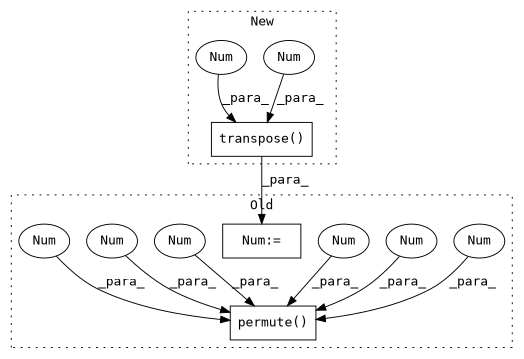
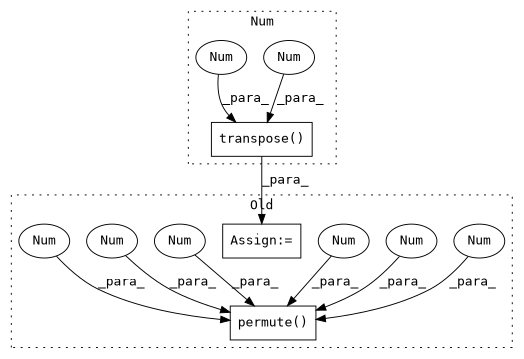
cluster "New": label "New" -> "Num"
node "Num:=": label "Num:=" -> "Assign:="
